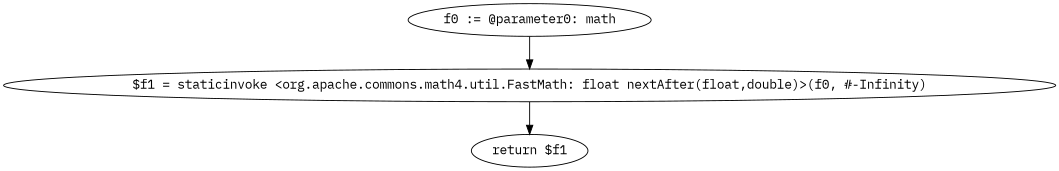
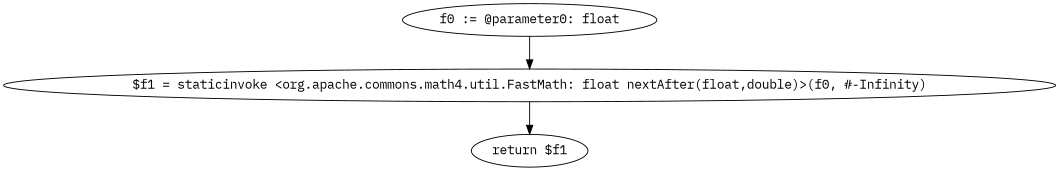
node "f0 := @parameter0: math": label "f0 := @parameter0: math" -> "f0 := @parameter0: float"
